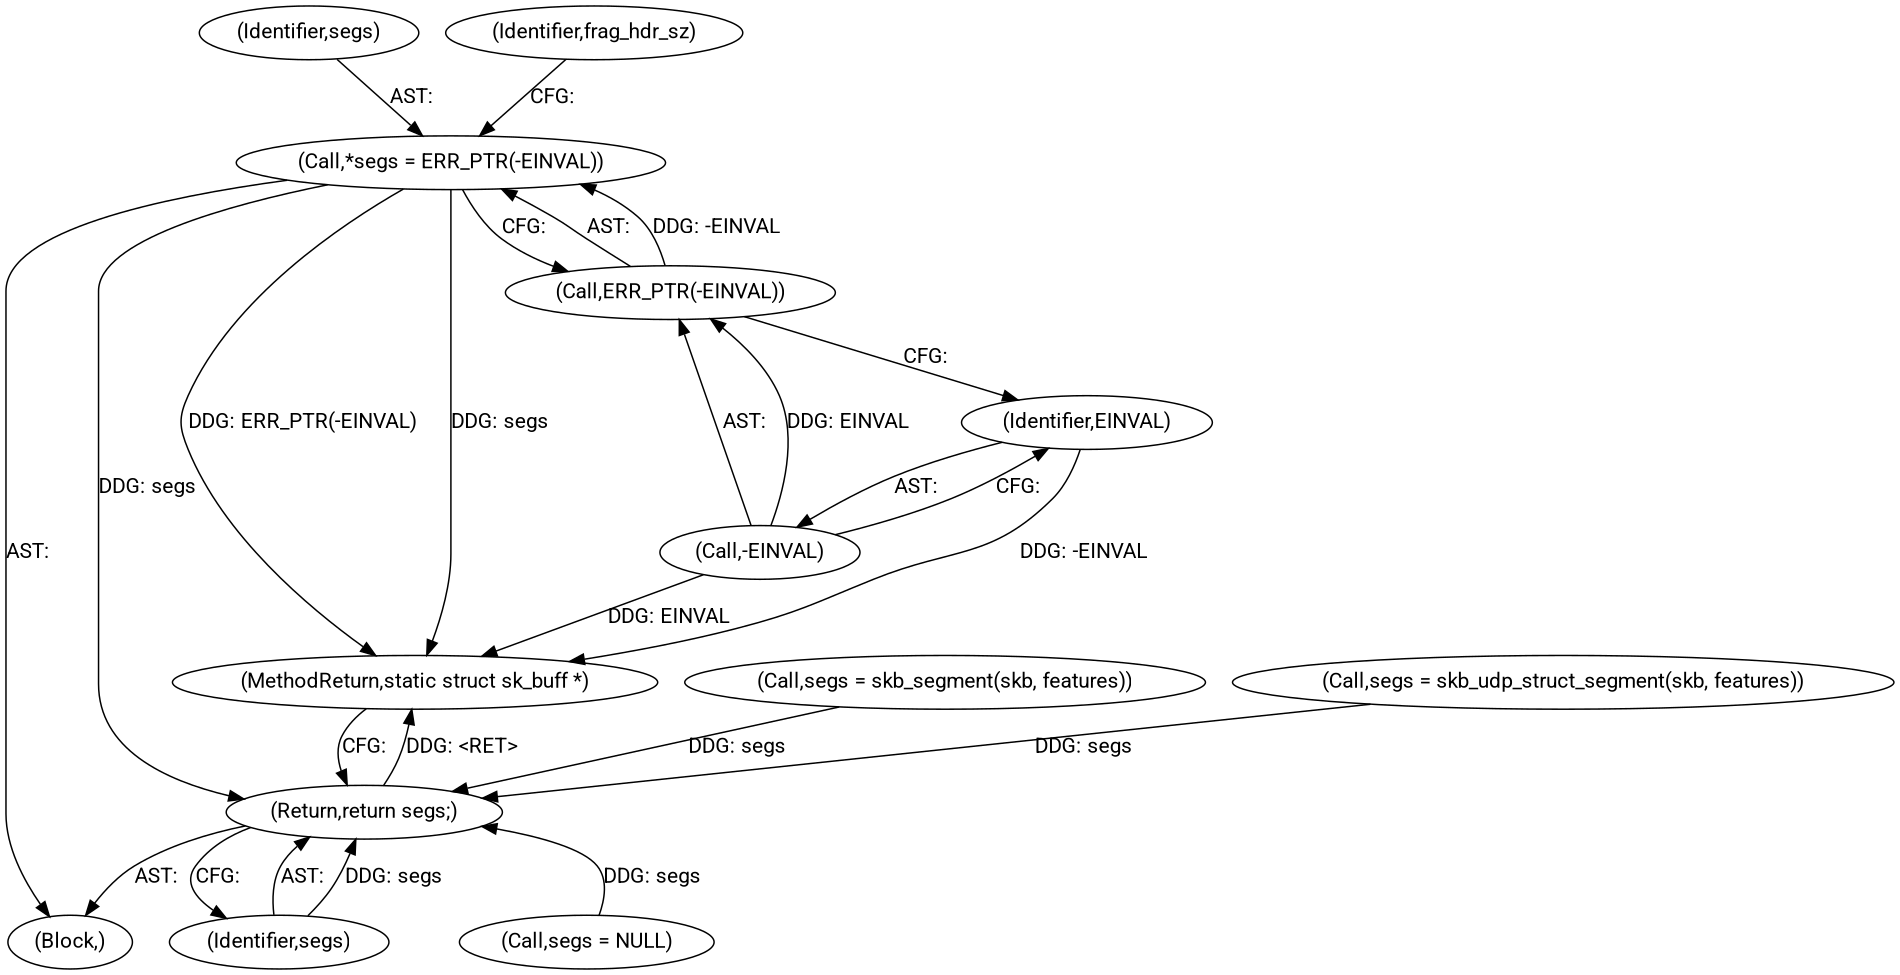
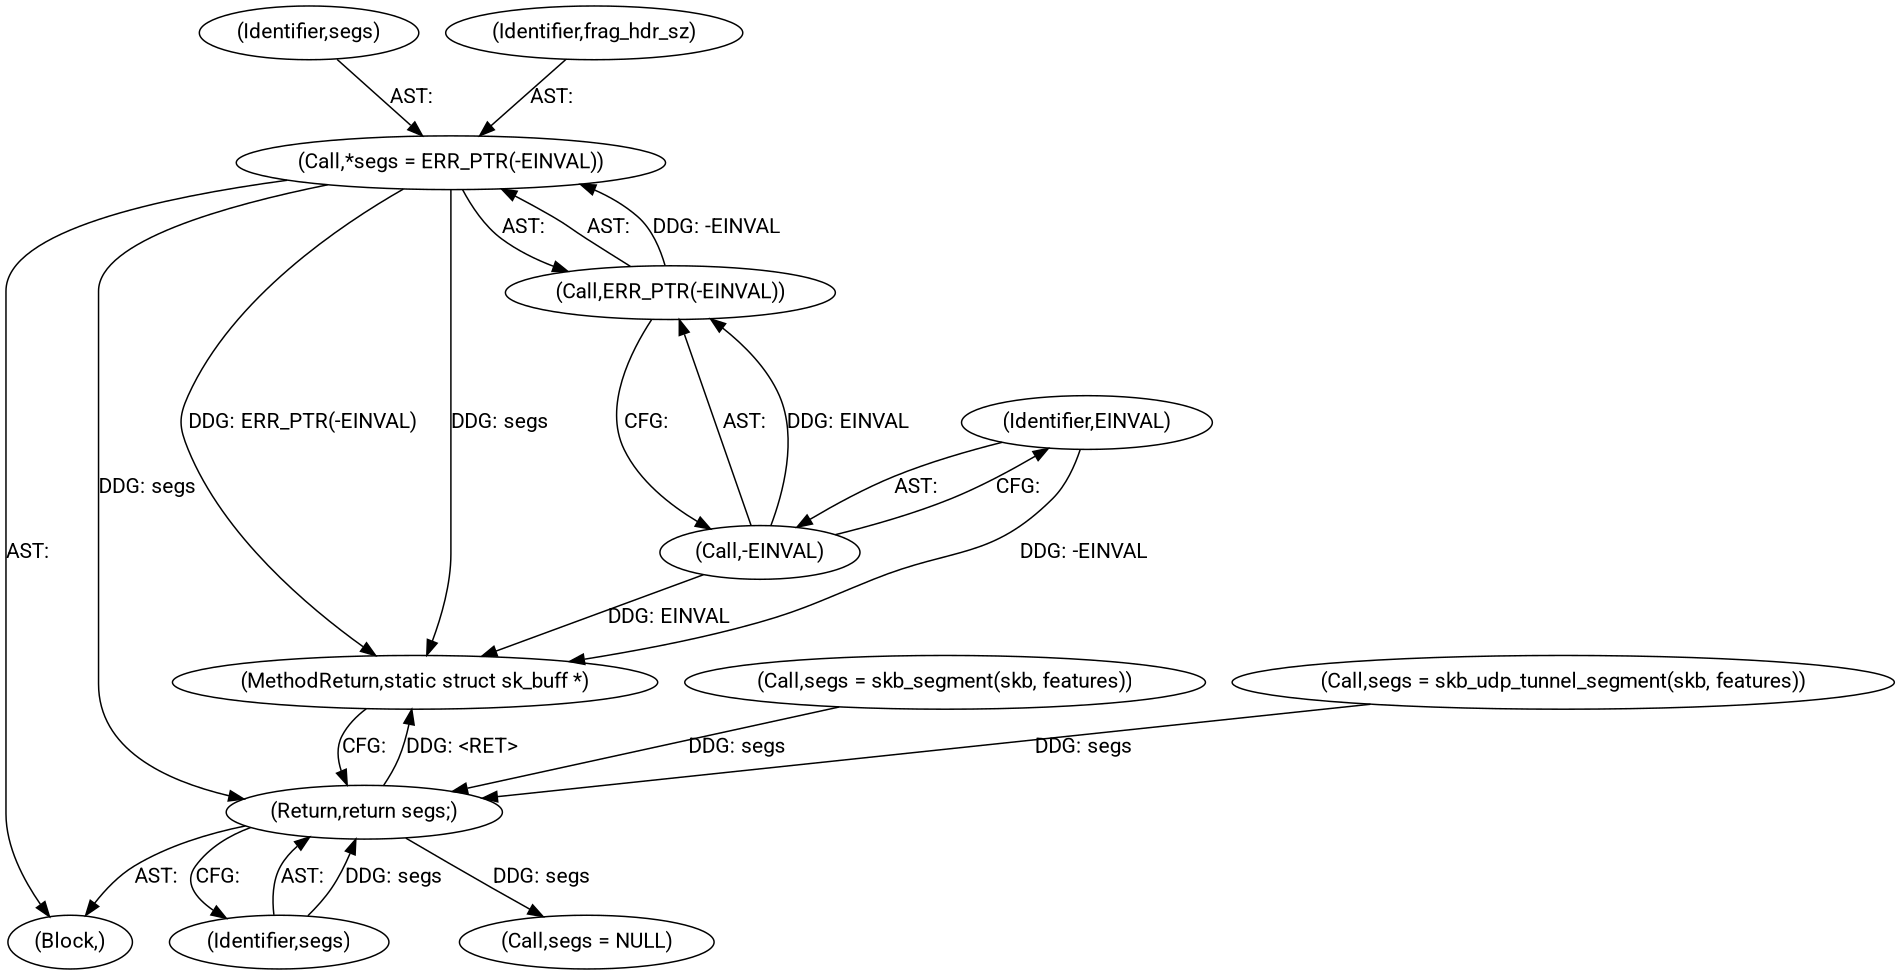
edge "(Identifier,frag_hdr_sz)" -> "(Call,*segs = ERR_PTR(-EINVAL))": label "CFG: " -> "AST: "
edge "(Call,*segs = ERR_PTR(-EINVAL))" -> "(Call,ERR_PTR(-EINVAL))": label "CFG: " -> "AST: "
edge "(Call,ERR_PTR(-EINVAL))" -> "(Identifier,EINVAL)": now "(Call,ERR_PTR(-EINVAL))" -> "(Call,-EINVAL)"
node "(Call,segs = skb_udp_struct_segment(skb, features))": label "(Call,segs = skb_udp_struct_segment(skb, features))" -> "(Call,segs = skb_udp_tunnel_segment(skb, features))"
edge "(Call,segs = NULL)" -> "(Return,return segs;)": reversed
